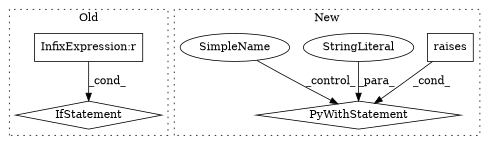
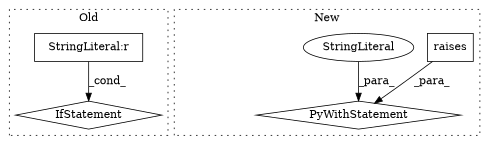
node "InfixExpression:r": label "InfixExpression:r" -> "StringLiteral:r"
node "SimpleName": removed
edge "raises" -> "PyWithStatement": label "_cond_" -> "_para_"
